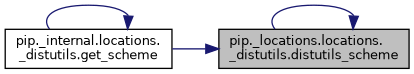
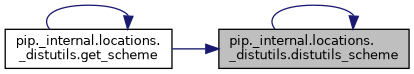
node "pip._locations.locations. _distutils.distutils_scheme": label "pip._locations.locations. _distutils.distutils_scheme" -> "pip._internal.locations. _distutils.distutils_scheme"
